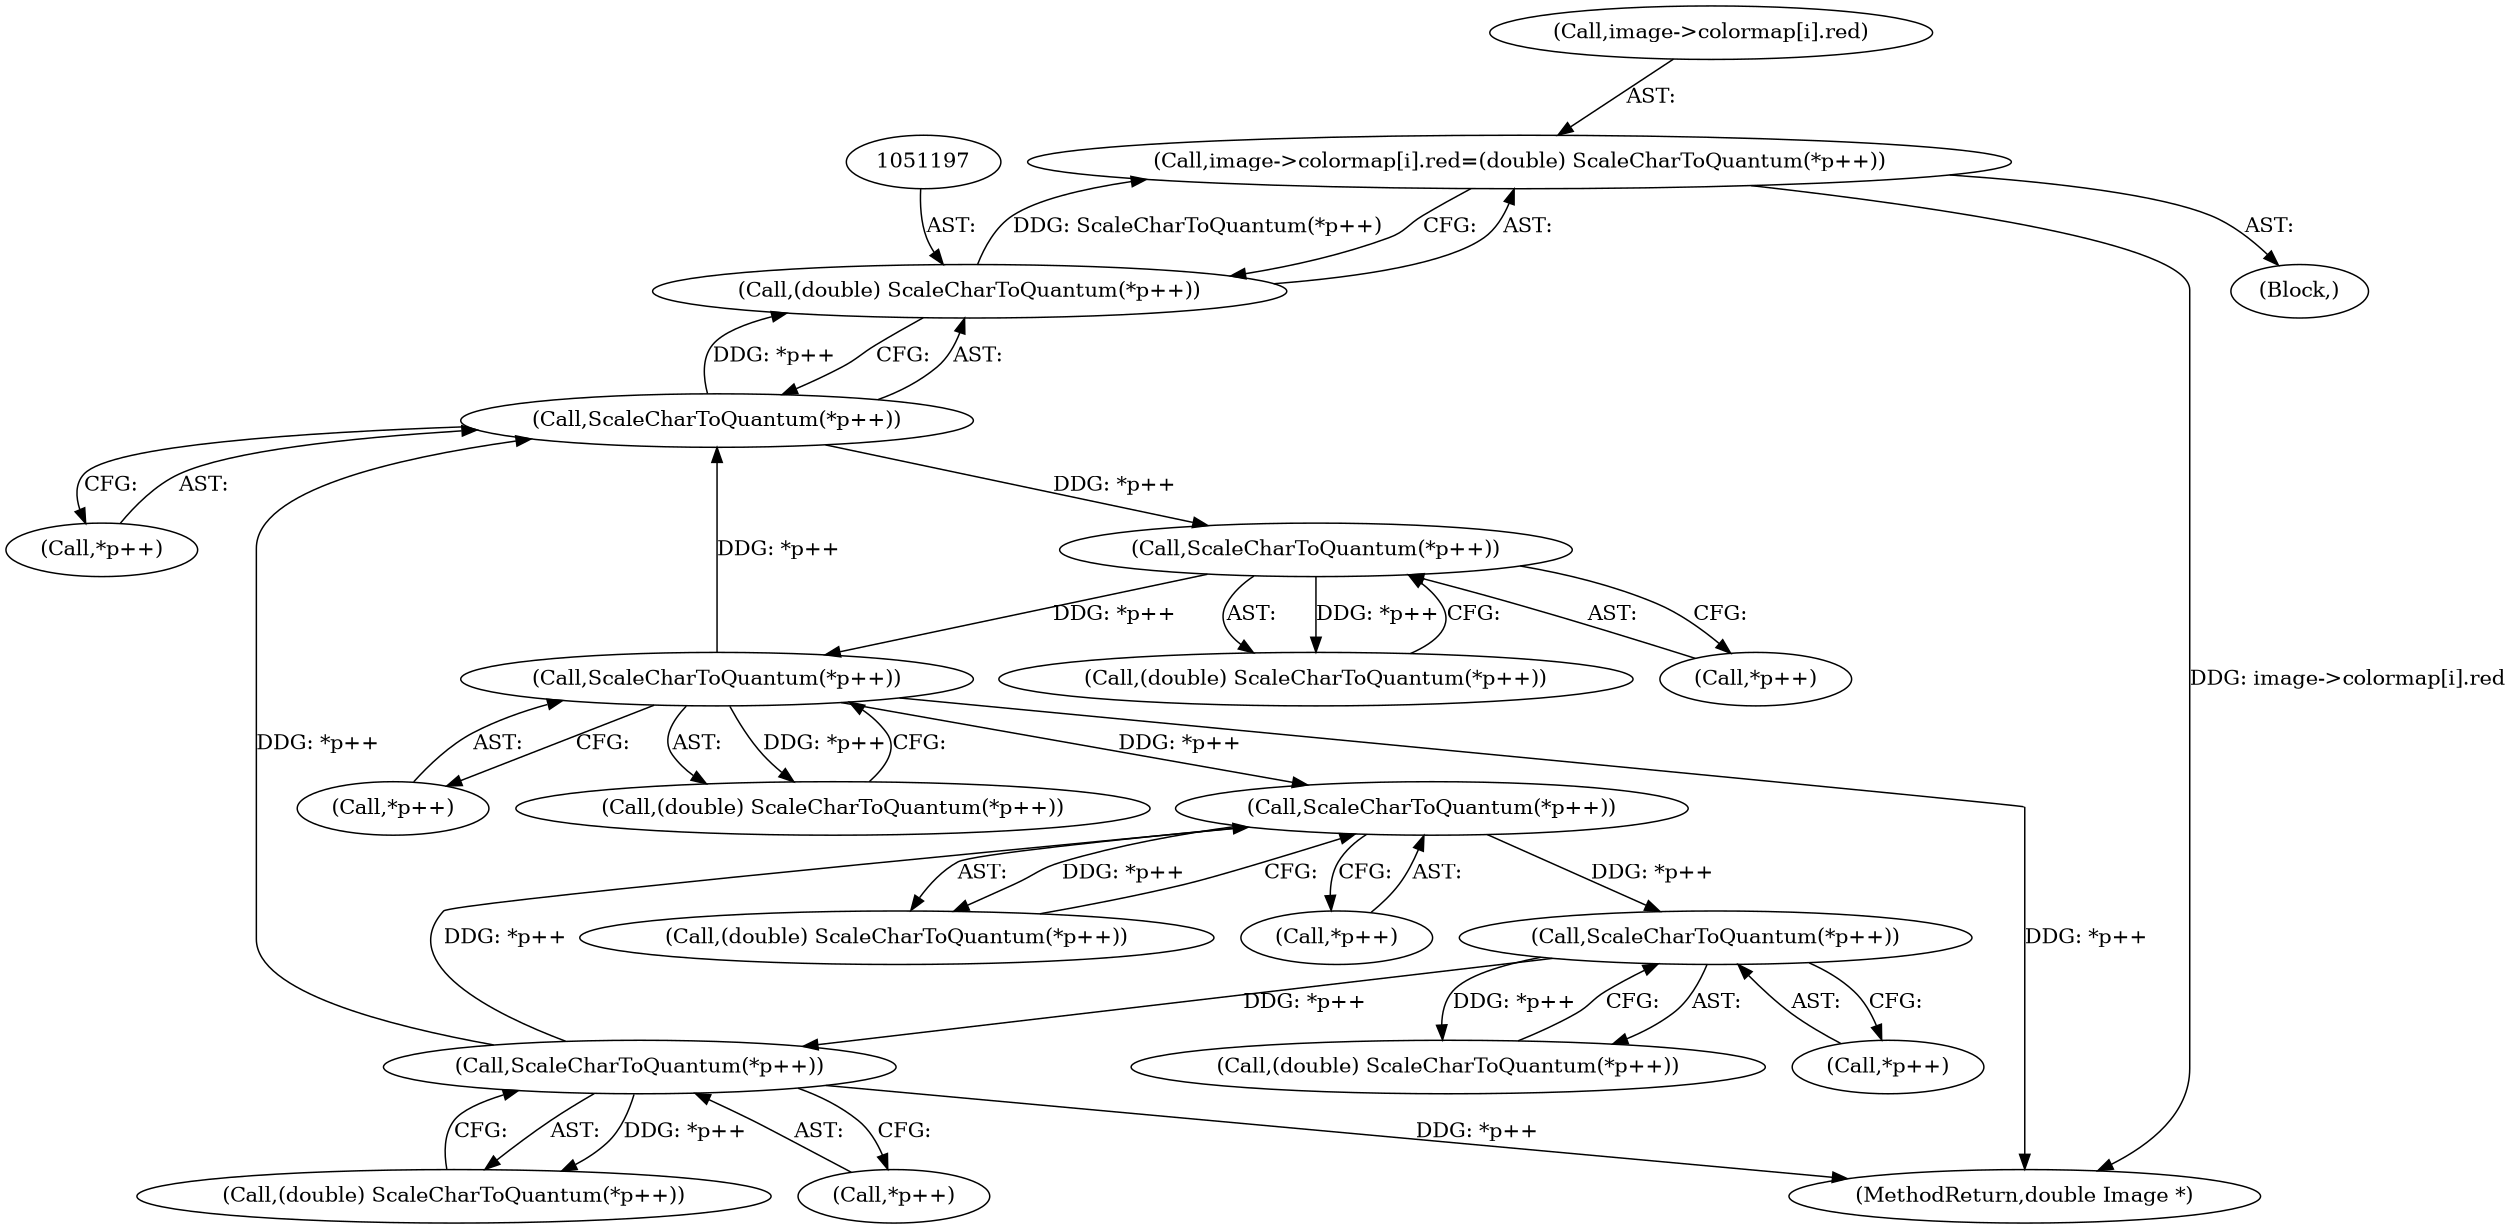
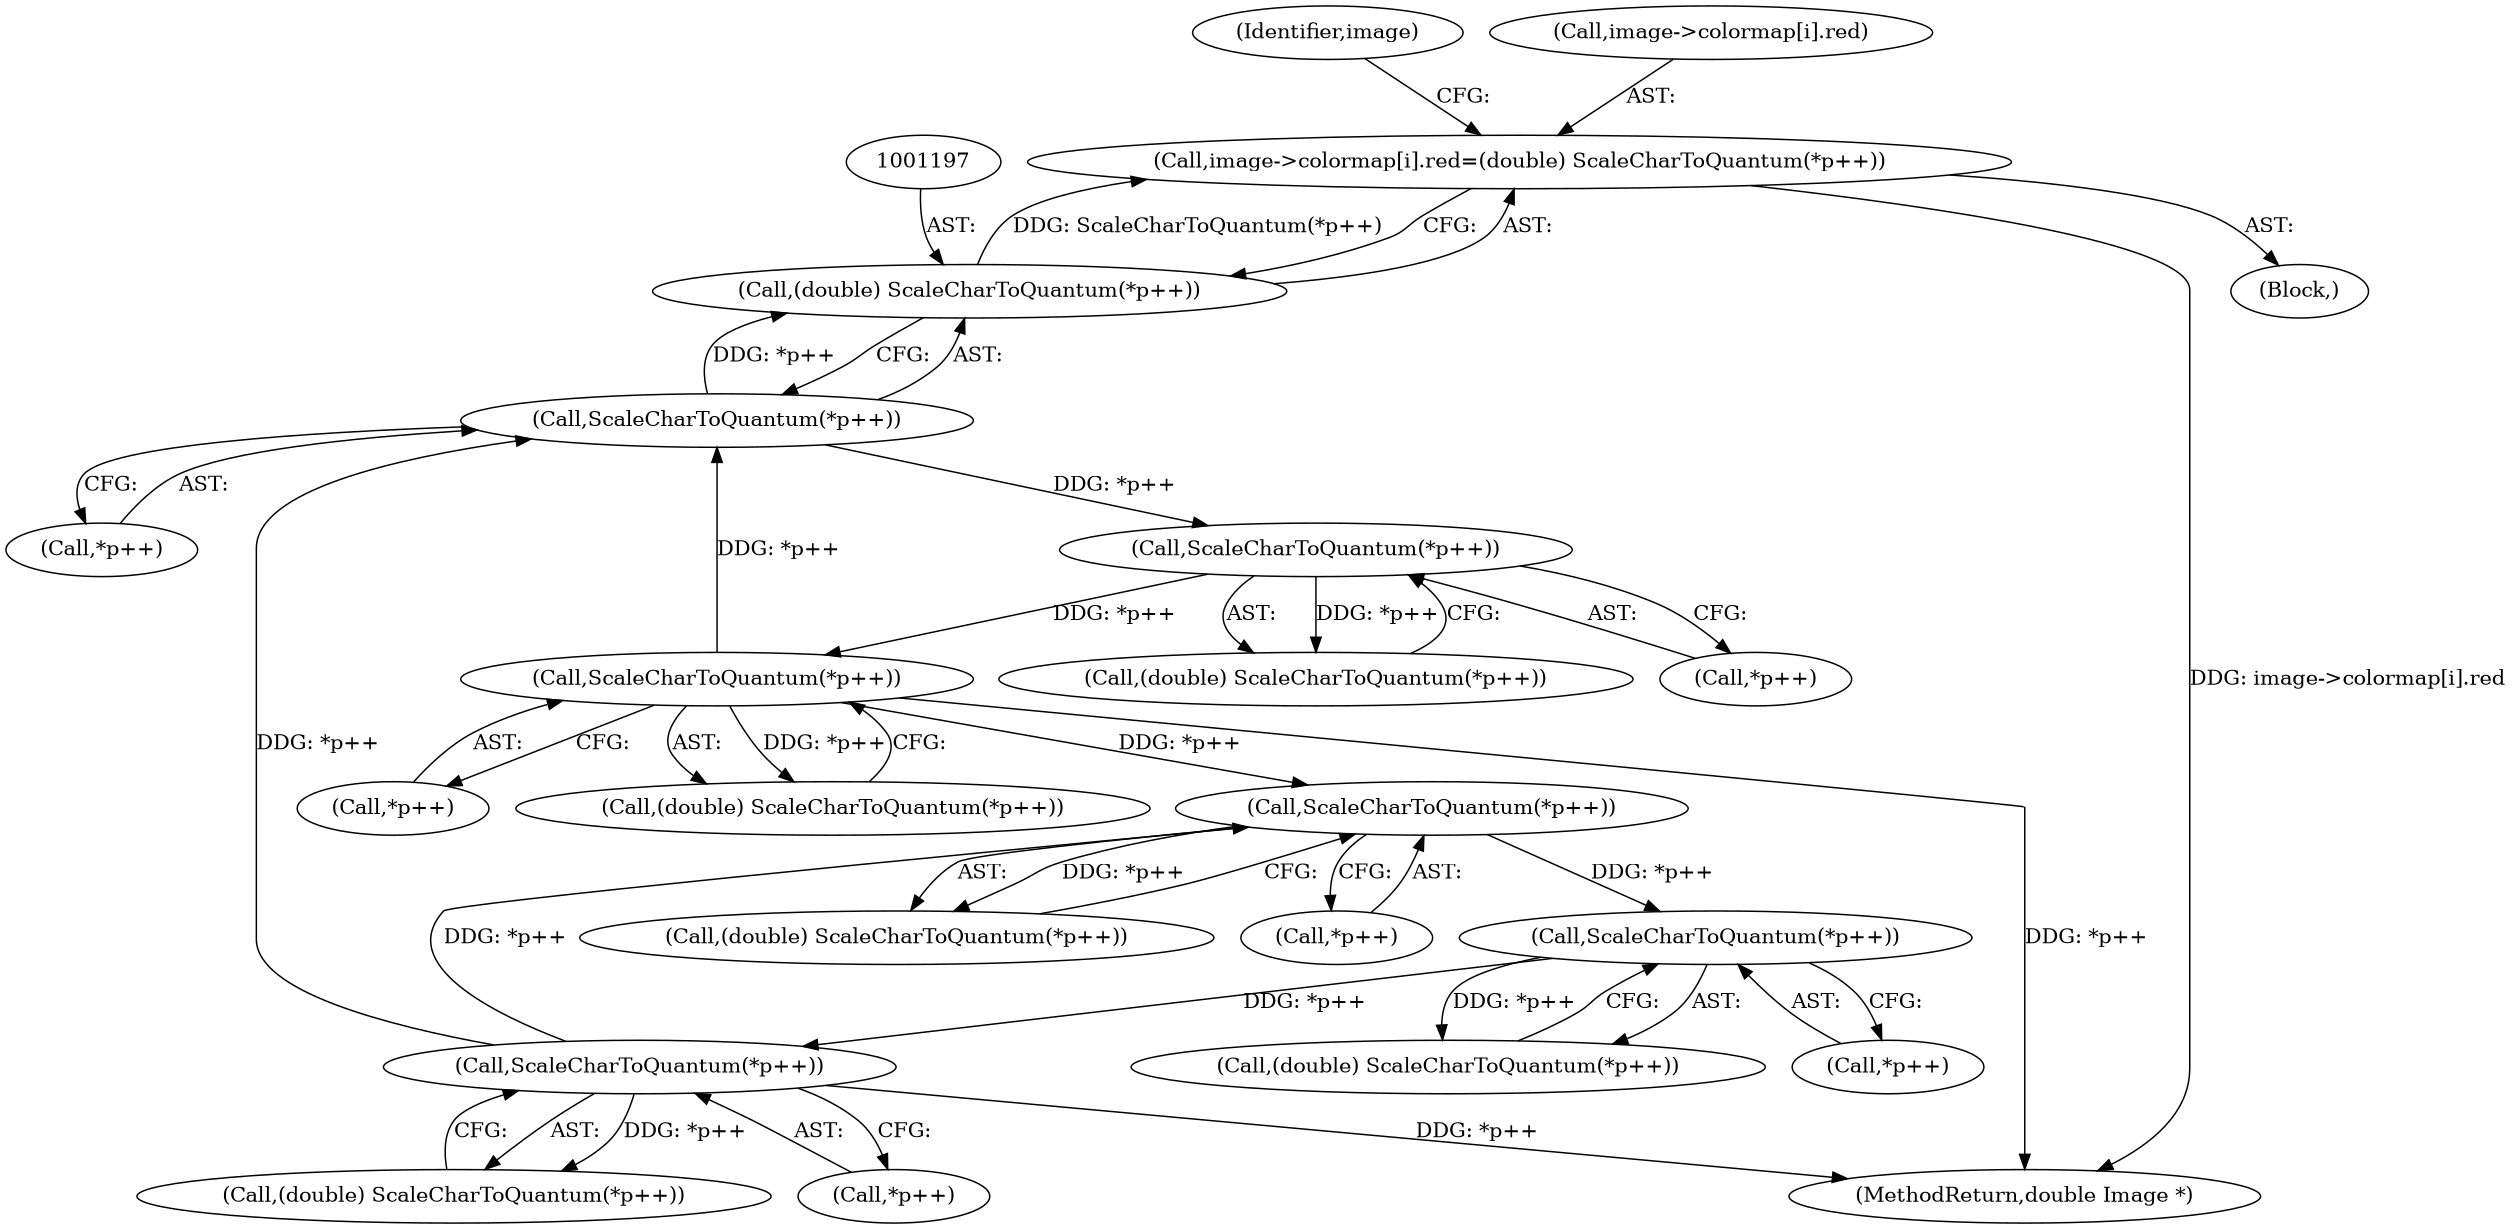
node "(Identifier,image)": added
node "1051197": label "1051197" -> "1001197"
